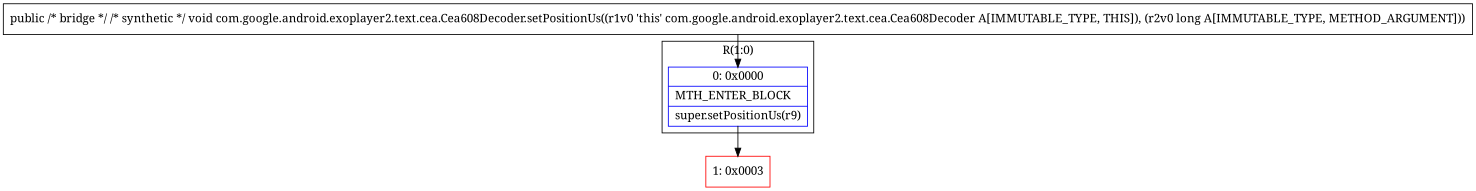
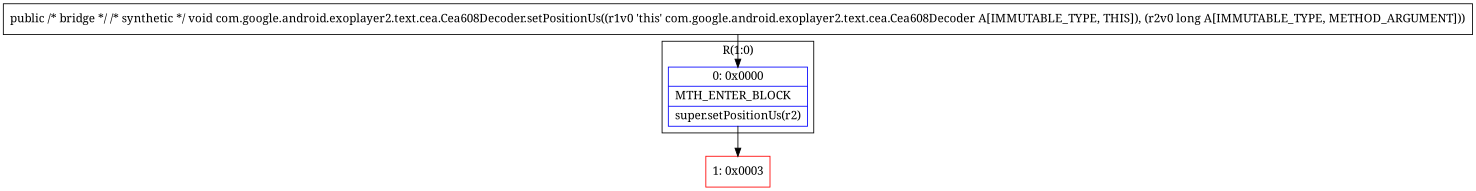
node "0: 0x0000": text "super.setPositionUs(r9)" -> "super.setPositionUs(r2)"
